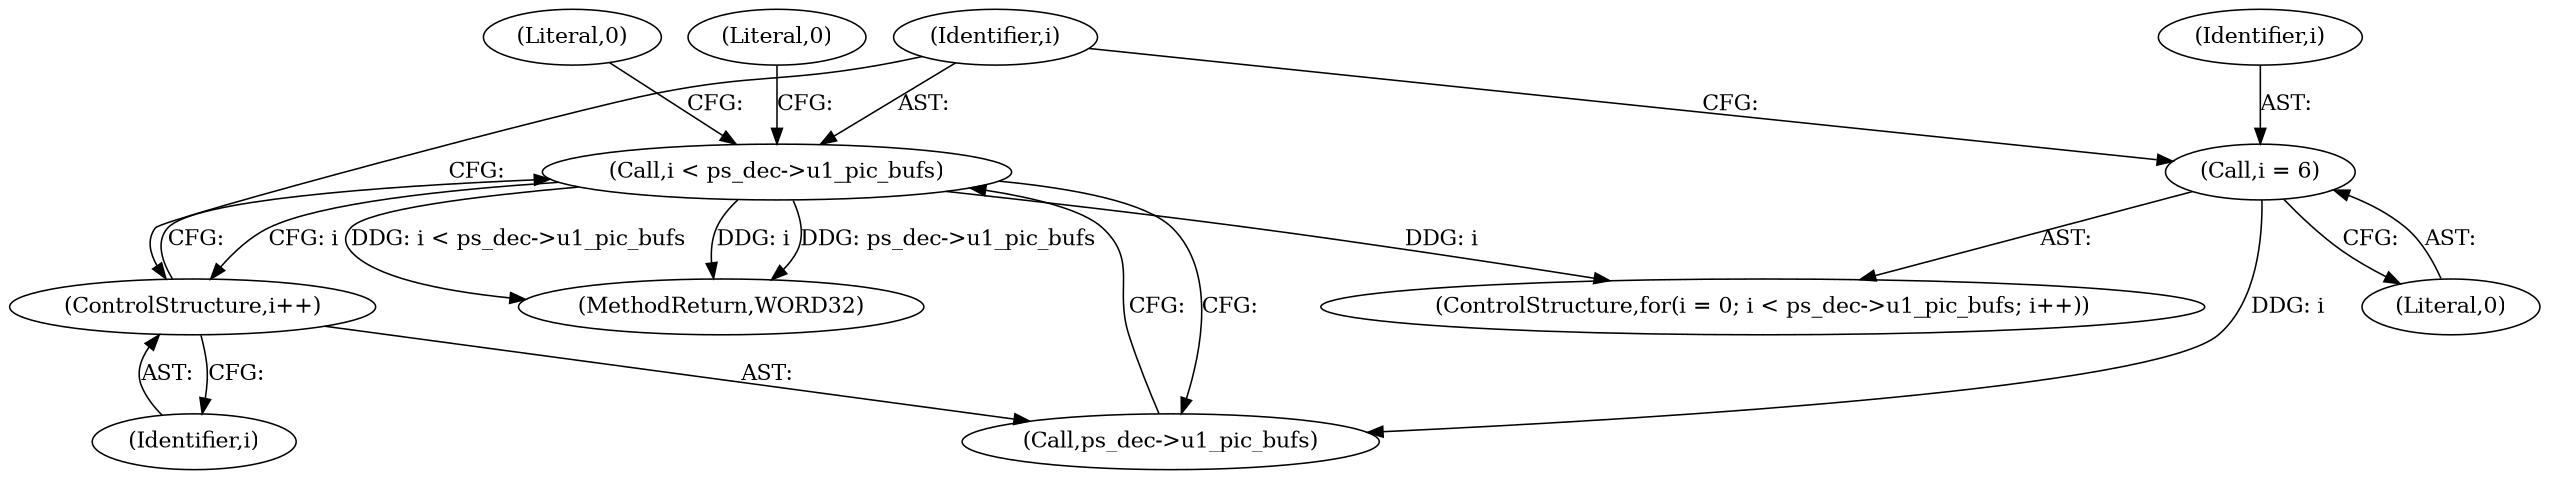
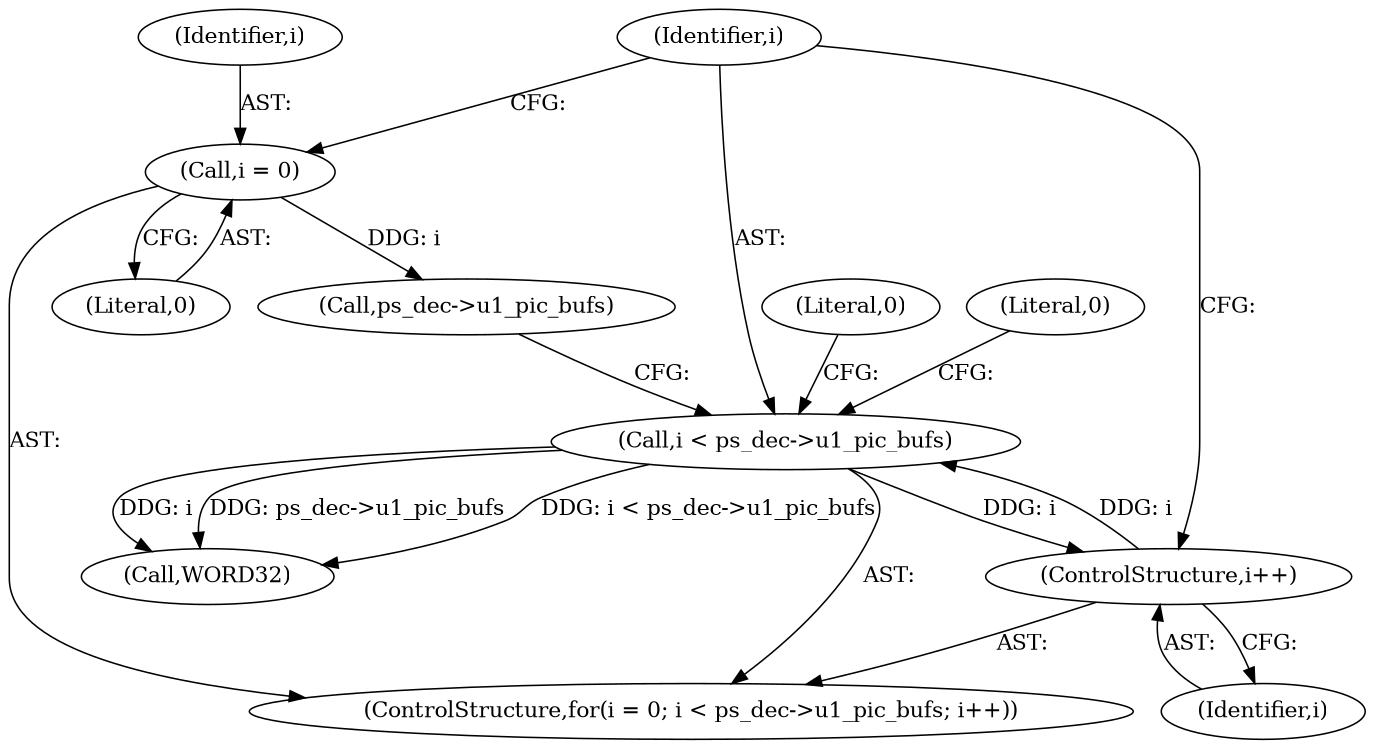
node "(Call,i = 6)": label "(Call,i = 6)" -> "(Call,i = 0)"
edge "(Call,i < ps_dec->u1_pic_bufs)" -> "(Call,ps_dec->u1_pic_bufs)": removed, label "CFG:"
edge "(ControlStructure,i++)" -> "(Call,i < ps_dec->u1_pic_bufs)": label "CFG: " -> "DDG: i"
edge "(Call,i < ps_dec->u1_pic_bufs)" -> "(ControlStructure,i++)": label "CFG: i" -> "DDG: i"
edge "(Call,i < ps_dec->u1_pic_bufs)" -> "(ControlStructure,for(i = 0; i < ps_dec->u1_pic_bufs; i++))": label "DDG: i" -> "AST: "
node "(MethodReturn,WORD32)": label "(MethodReturn,WORD32)" -> "(Call,WORD32)"
edge "(ControlStructure,i++)" -> "(Call,ps_dec->u1_pic_bufs)": now "(ControlStructure,i++)" -> "(ControlStructure,for(i = 0; i < ps_dec->u1_pic_bufs; i++))"
